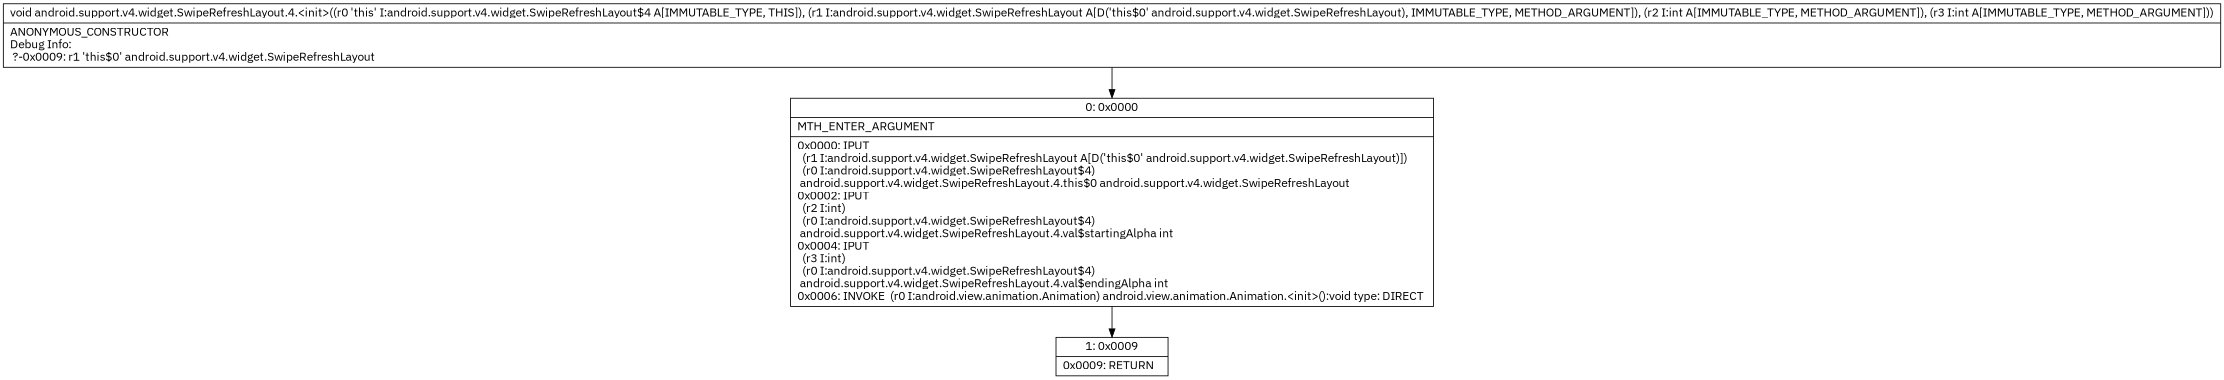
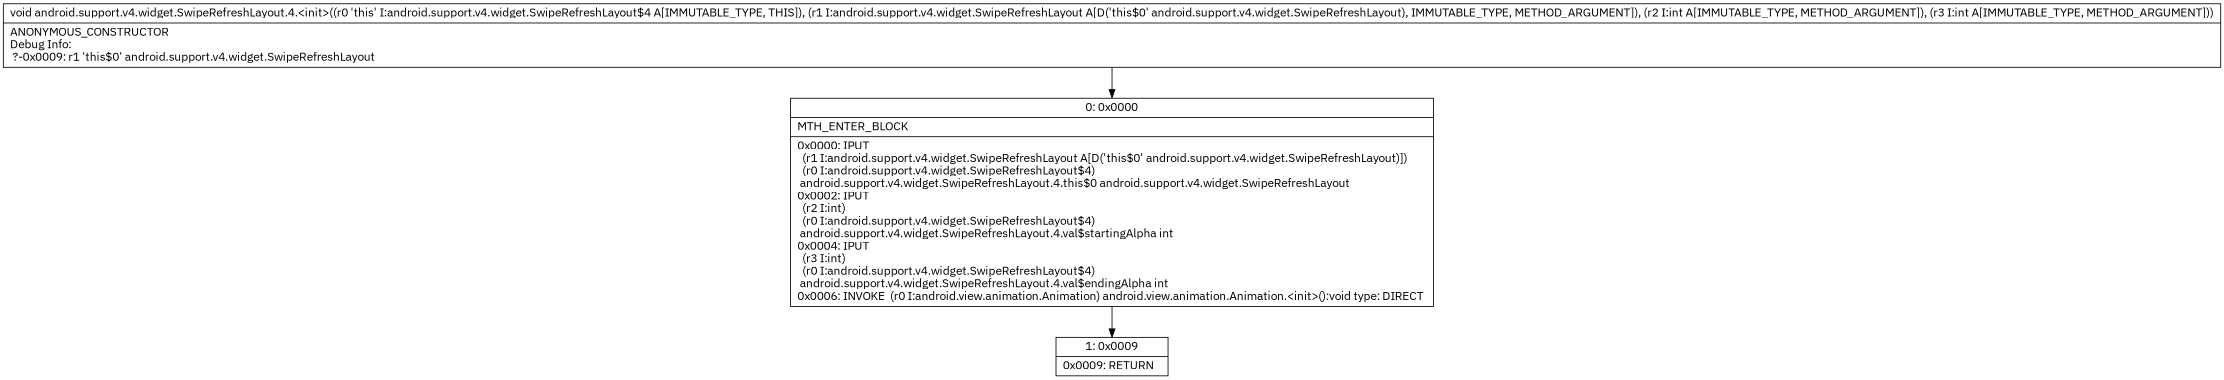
node "0: 0x0000": text "MTH_ENTER_ARGUMENT" -> "MTH_ENTER_BLOCK"
